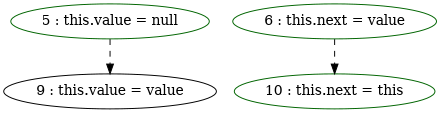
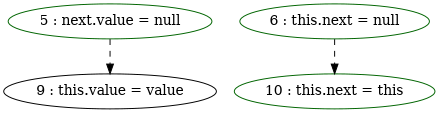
node "5 : this.value = null": label "5 : this.value = null" -> "5 : next.value = null"
node "6 : this.next = value": label "6 : this.next = value" -> "6 : this.next = null"
